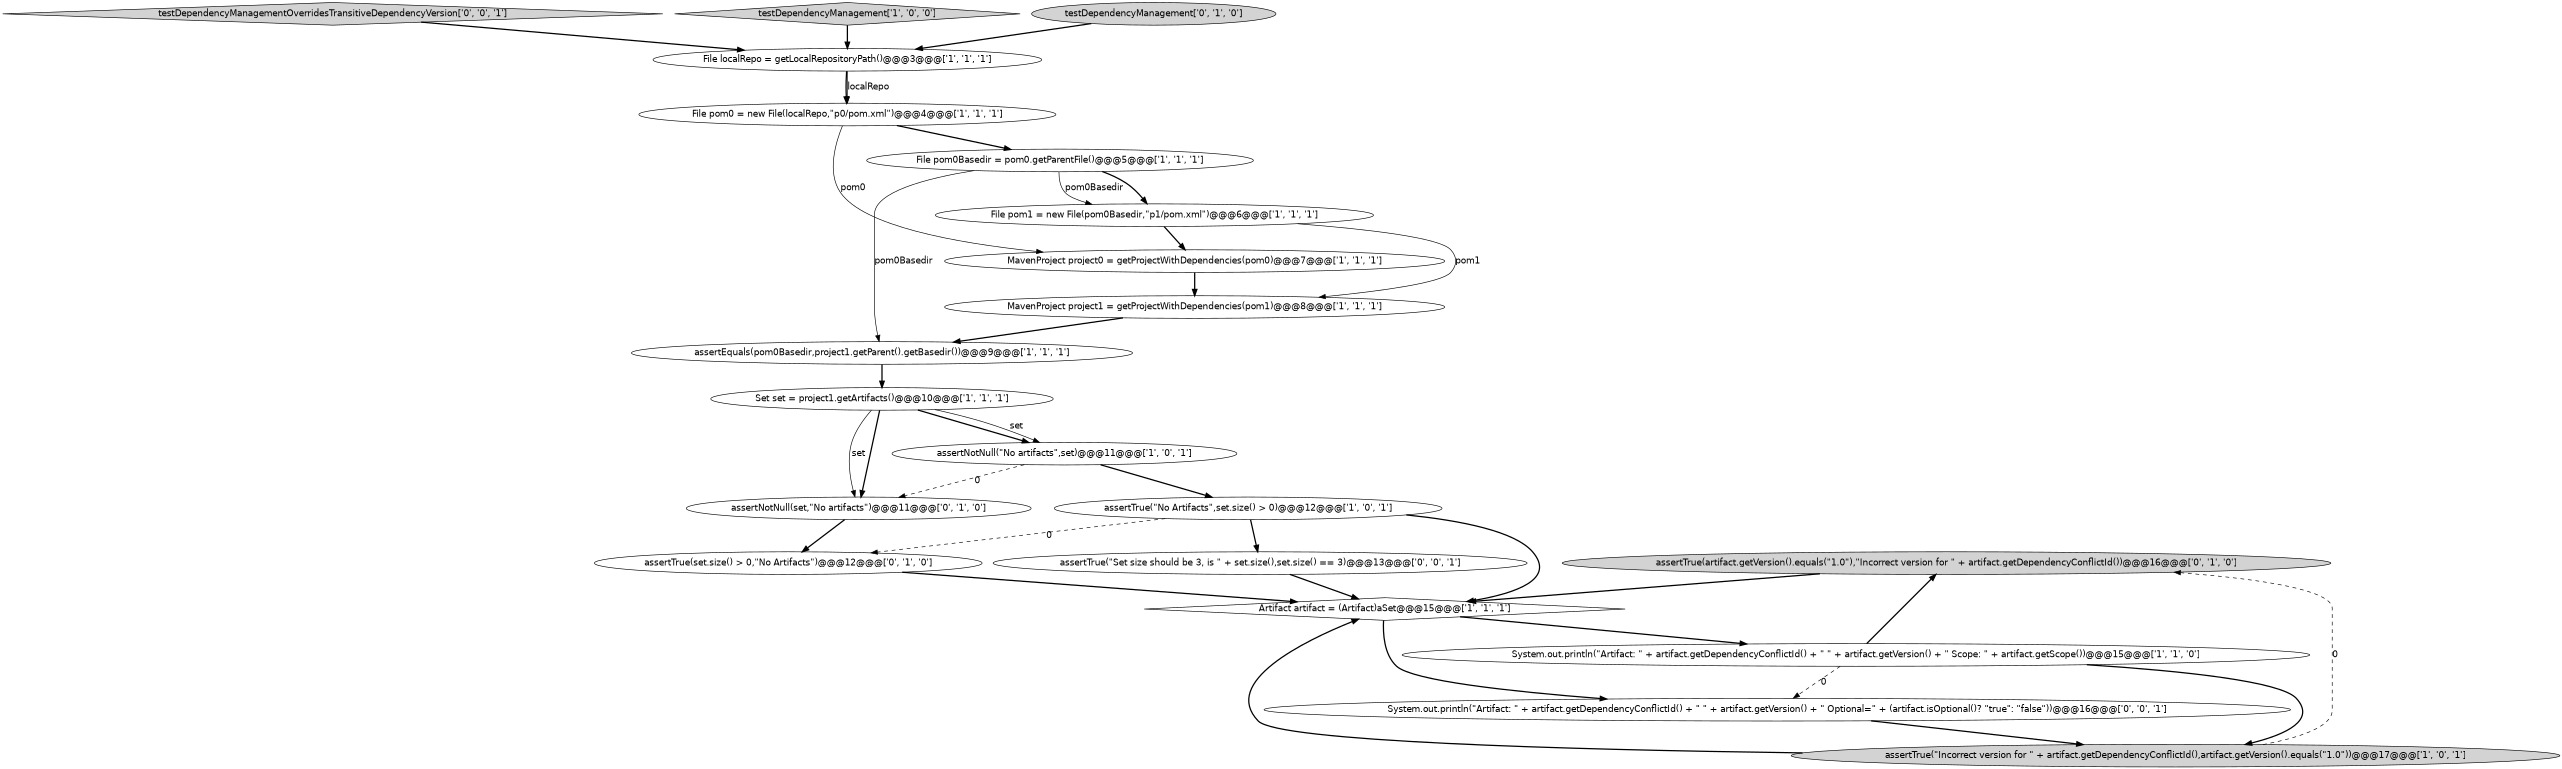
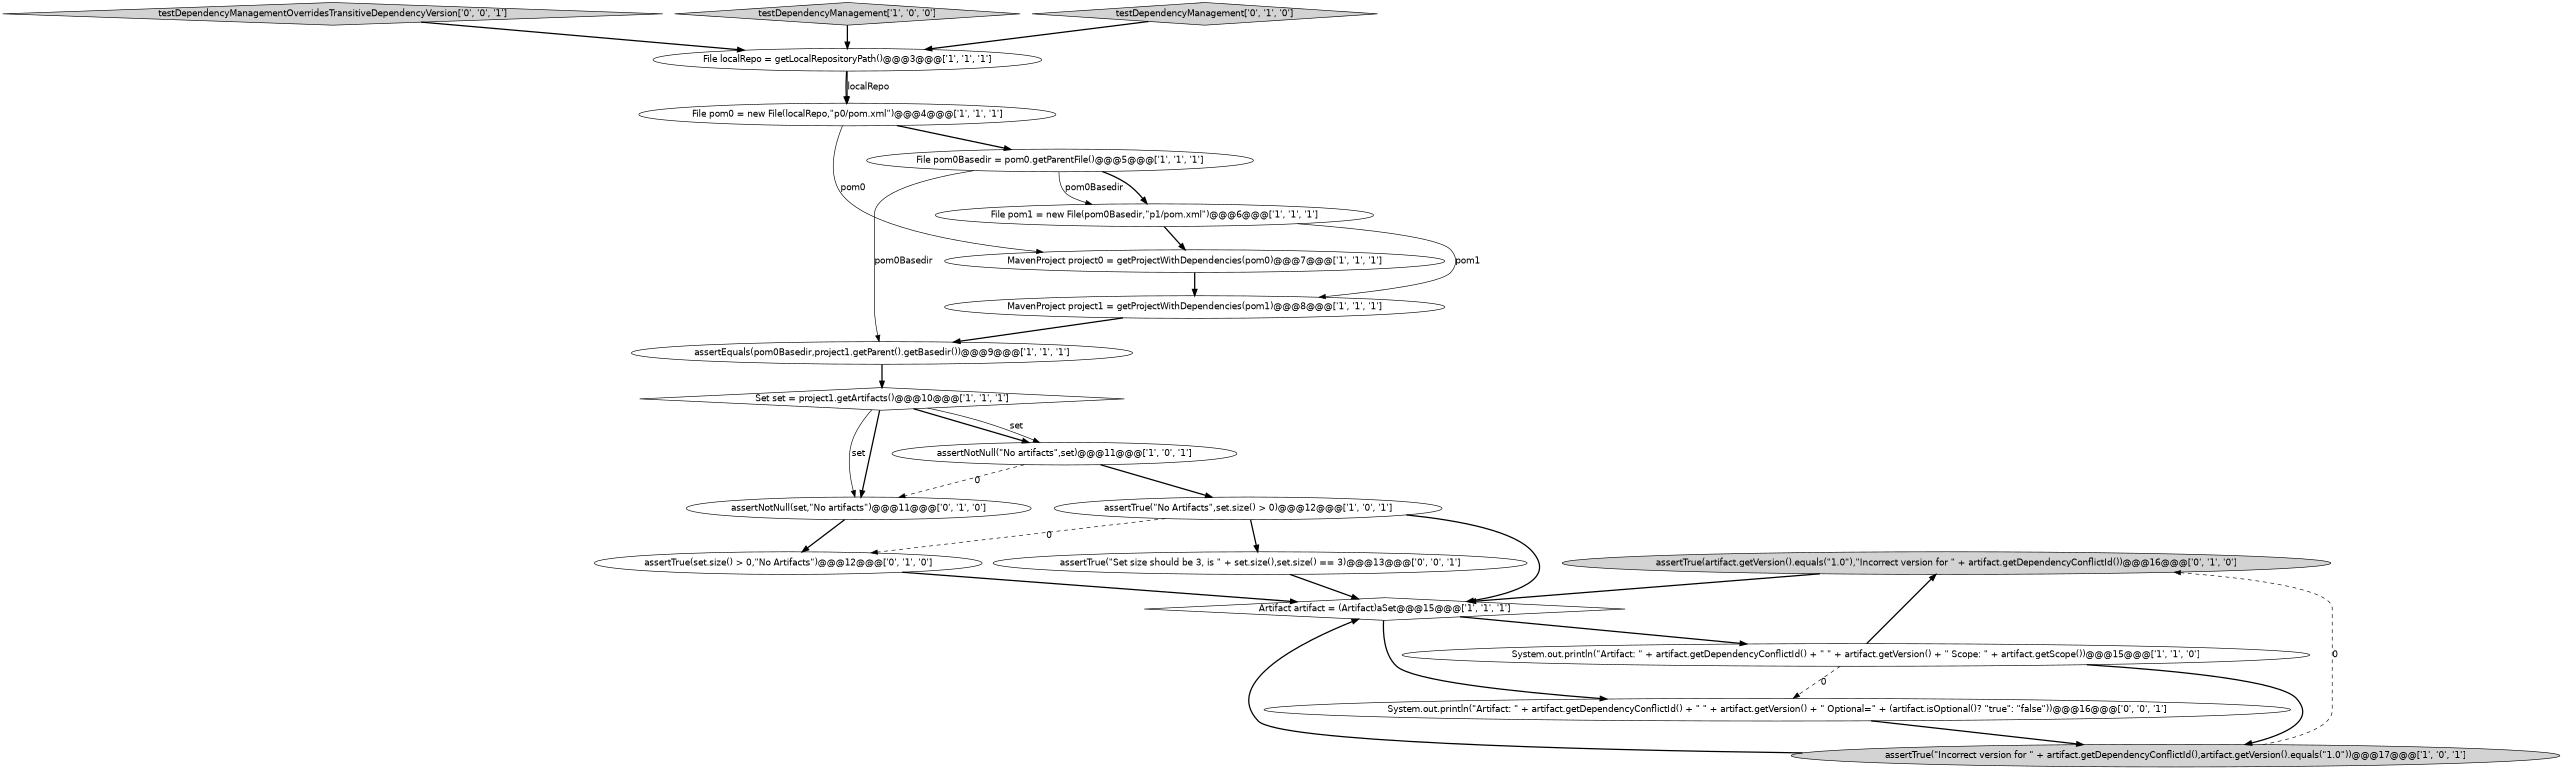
node "testDependencyManagement['0', '1', '0']": shape ellipse -> diamond
node "Set set = project1.getArtifacts()@@@10@@@['1', '1', '1']": shape ellipse -> diamond
